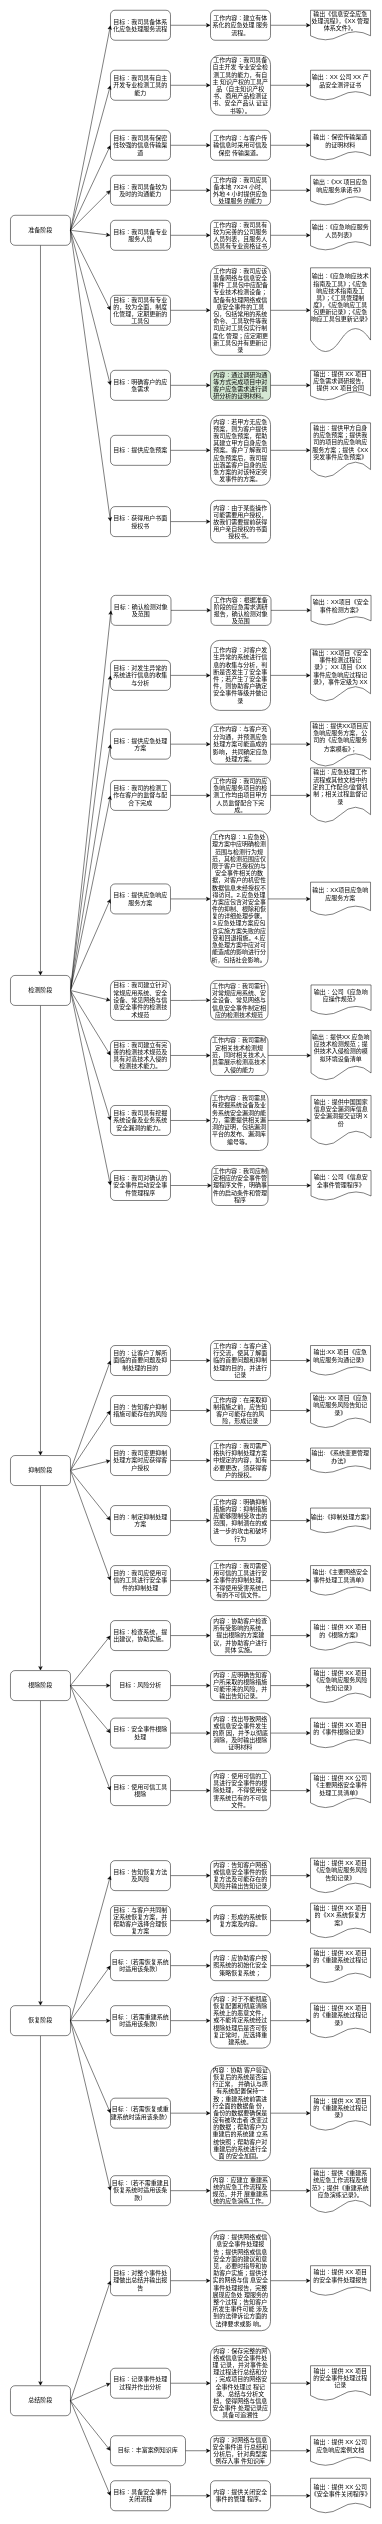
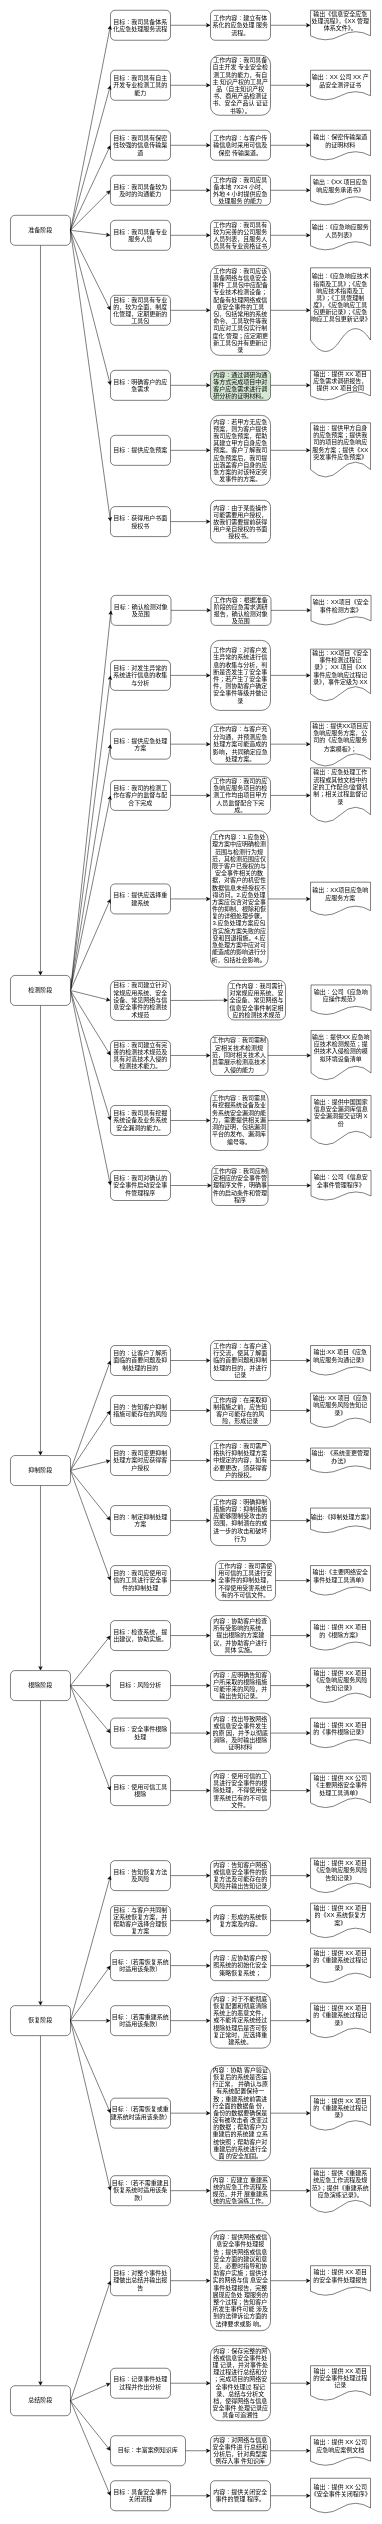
node "目标：提供应急响应服务方案": label "目标：提供应急响应服务方案" -> "目标：提供应选择重建系统"
node "工作内容：我司需针对常规应用系统、安全设备、常见网络与信息安全事件制定相应的检测技术规范": moved (239, 1000) -> (257, 1000)
node "工作内容：我司需使用可信的工具进行安全事件的抑制处理，不得使用受害系统已有的不可信文件。": moved (240, 1580) -> (245, 1580)
